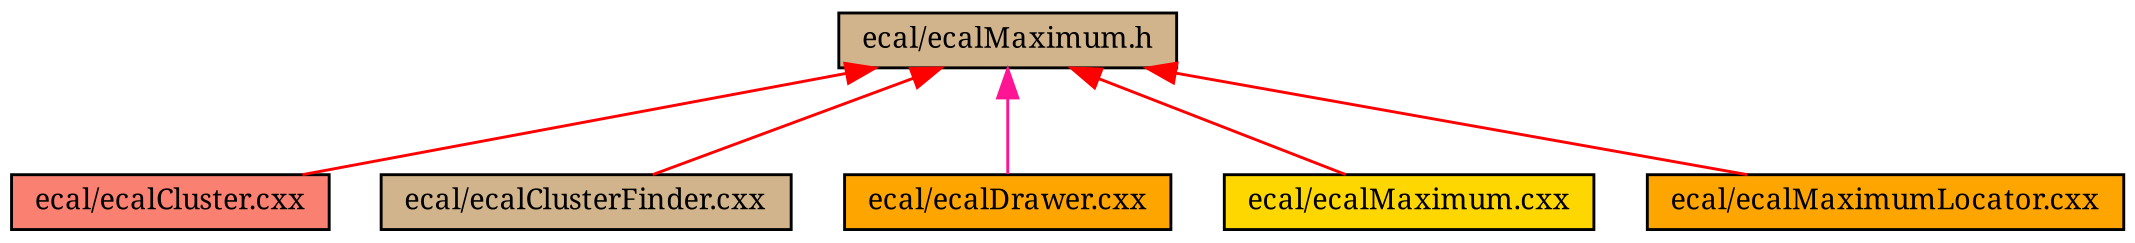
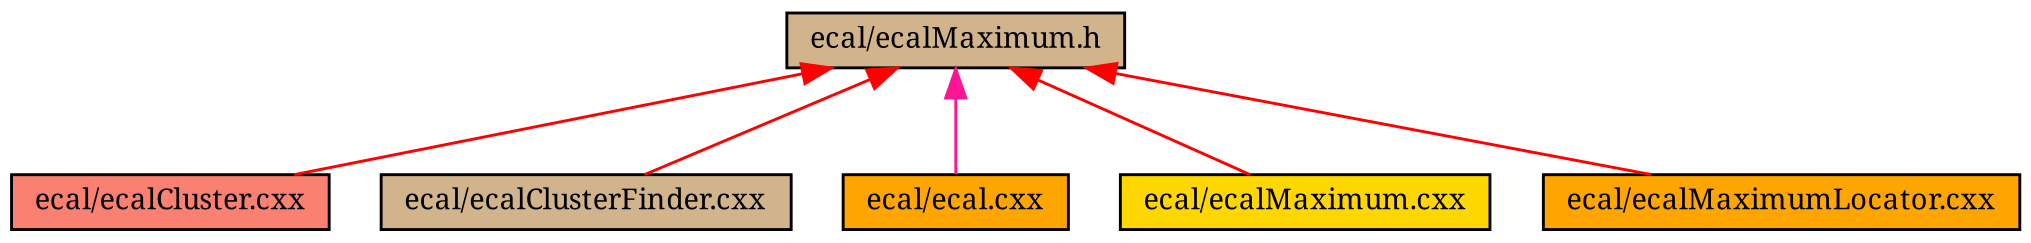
node "ecal/ecalDrawer.cxx": label "ecal/ecalDrawer.cxx" -> "ecal/ecal.cxx"
